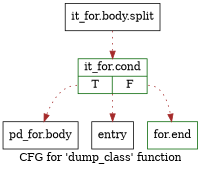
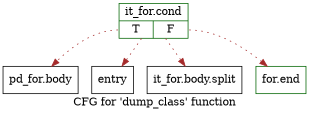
edge "it_for.body.split" -> "it_for.cond": reversed
